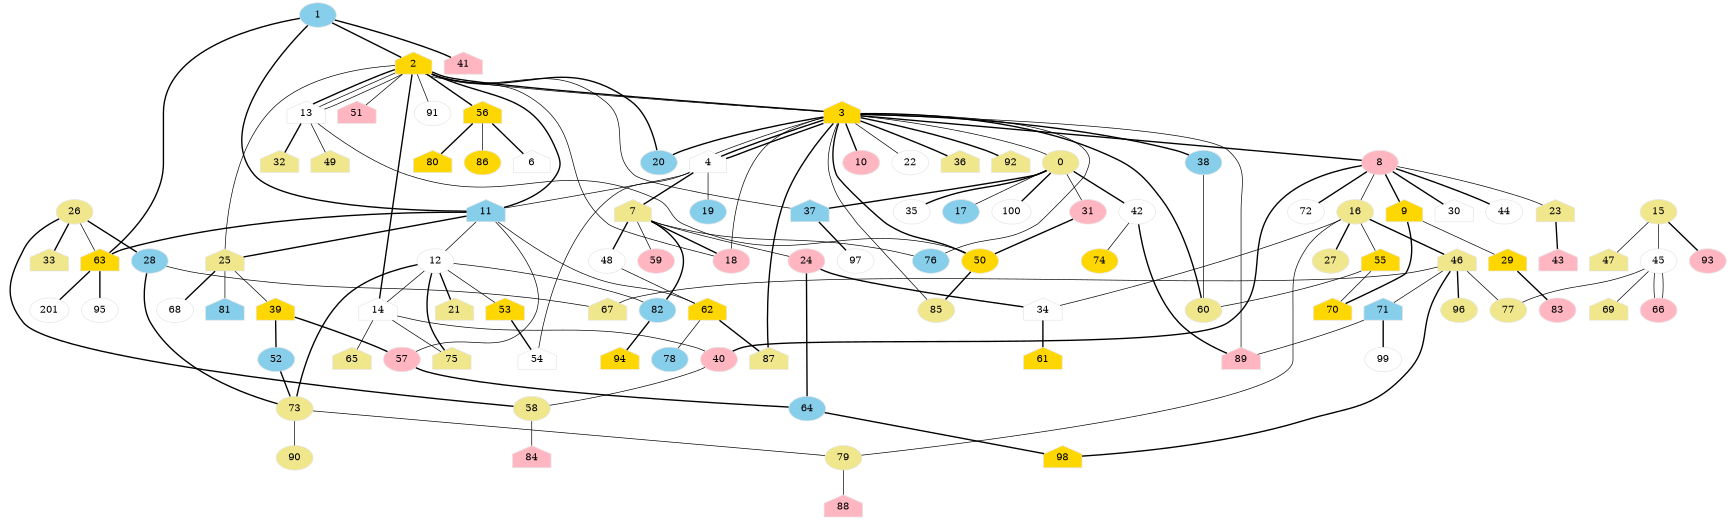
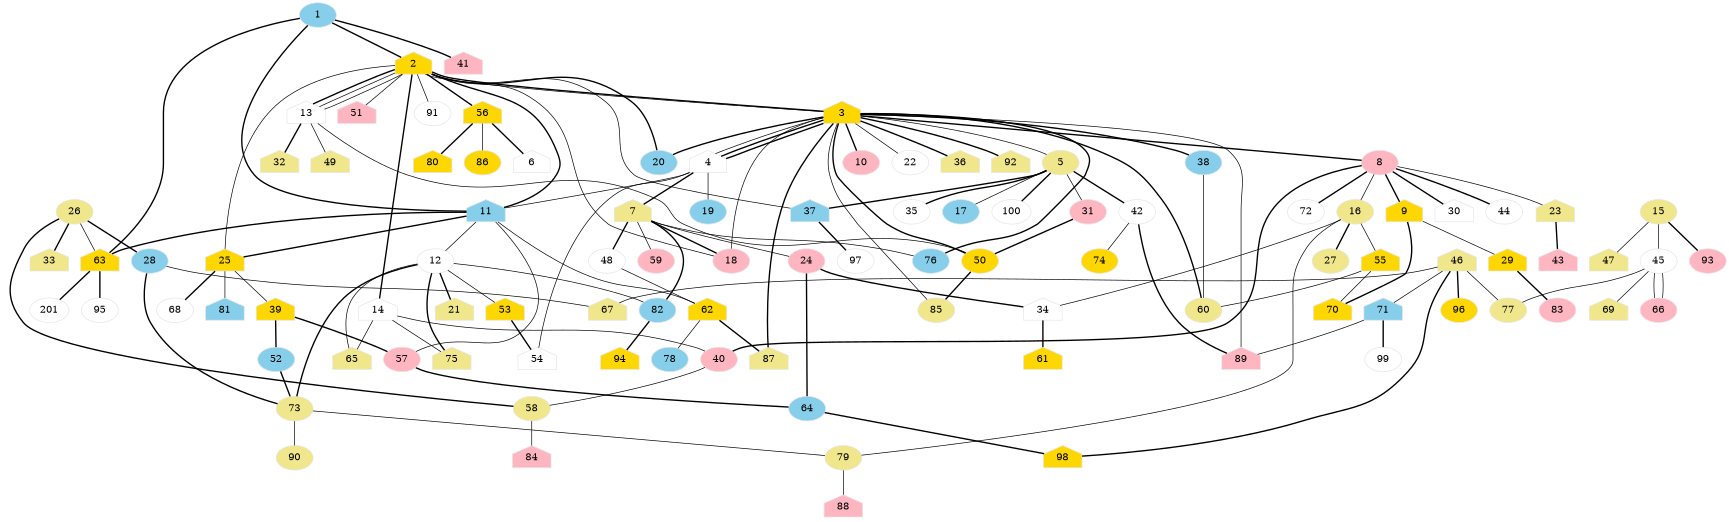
edge "3" -- "76": style solid -> bold
node "0": label "0" -> "5"
edge "16" -- "46": removed
node "25": fillcolor khaki -> gold
edge "12" -- "14": now "12" -- "65"
node "96": fillcolor khaki -> gold
